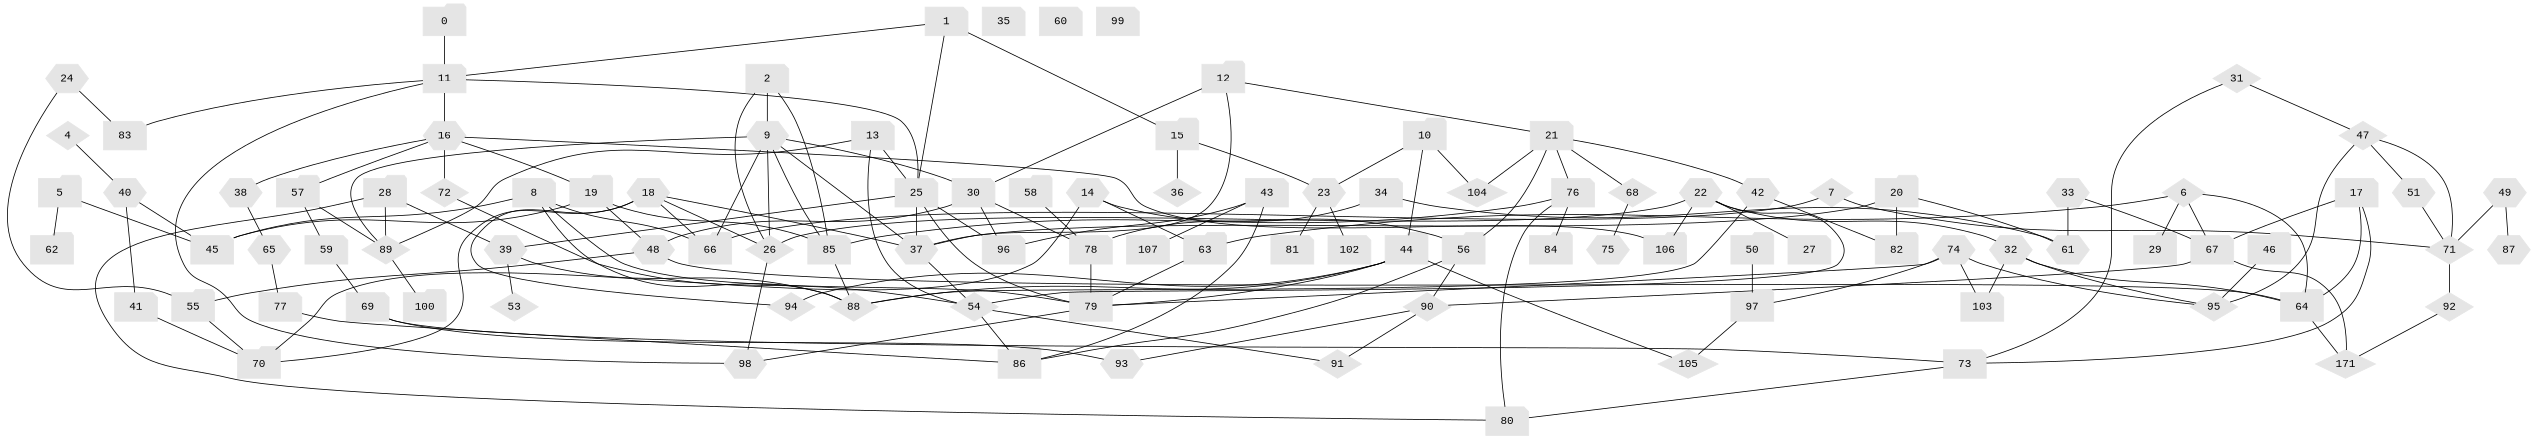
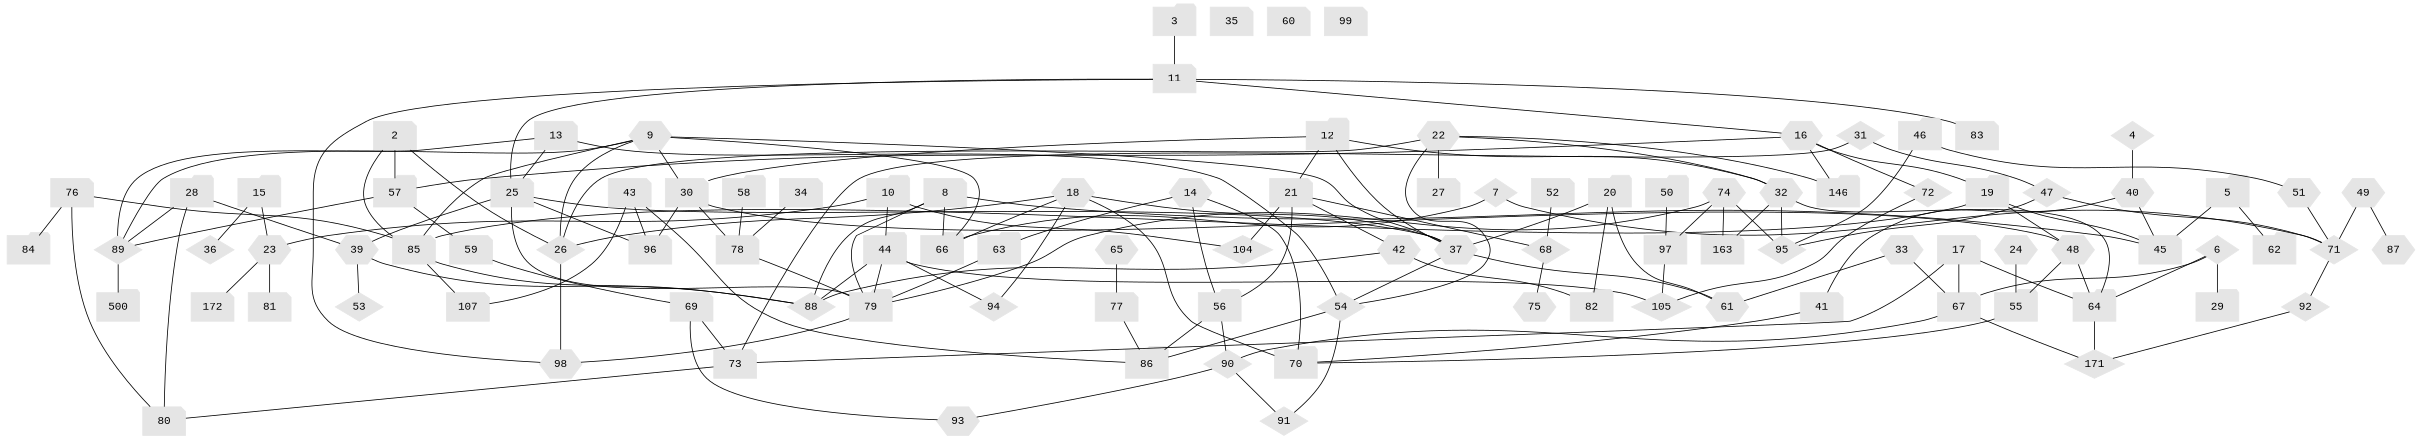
node "0": label "0" -> "3"
node "1": removed
edge "24" -- "83": removed
edge "2" -- "9": now "2" -- "57"
edge "12" -- "32": added
edge "47" -- "51": now "46" -- "51"
edge "21" -- "76": removed
node "38": removed
node "52": added
edge "34" -- "61": now "37" -- "61"
edge "6" -- "63": removed
node "102": label "102" -> "172"
node "106": label "106" -> "146"
edge "72" -- "54": now "72" -- "105"
edge "85" -- "107": added
node "100": label "100" -> "500"
node "103": label "103" -> "163"
